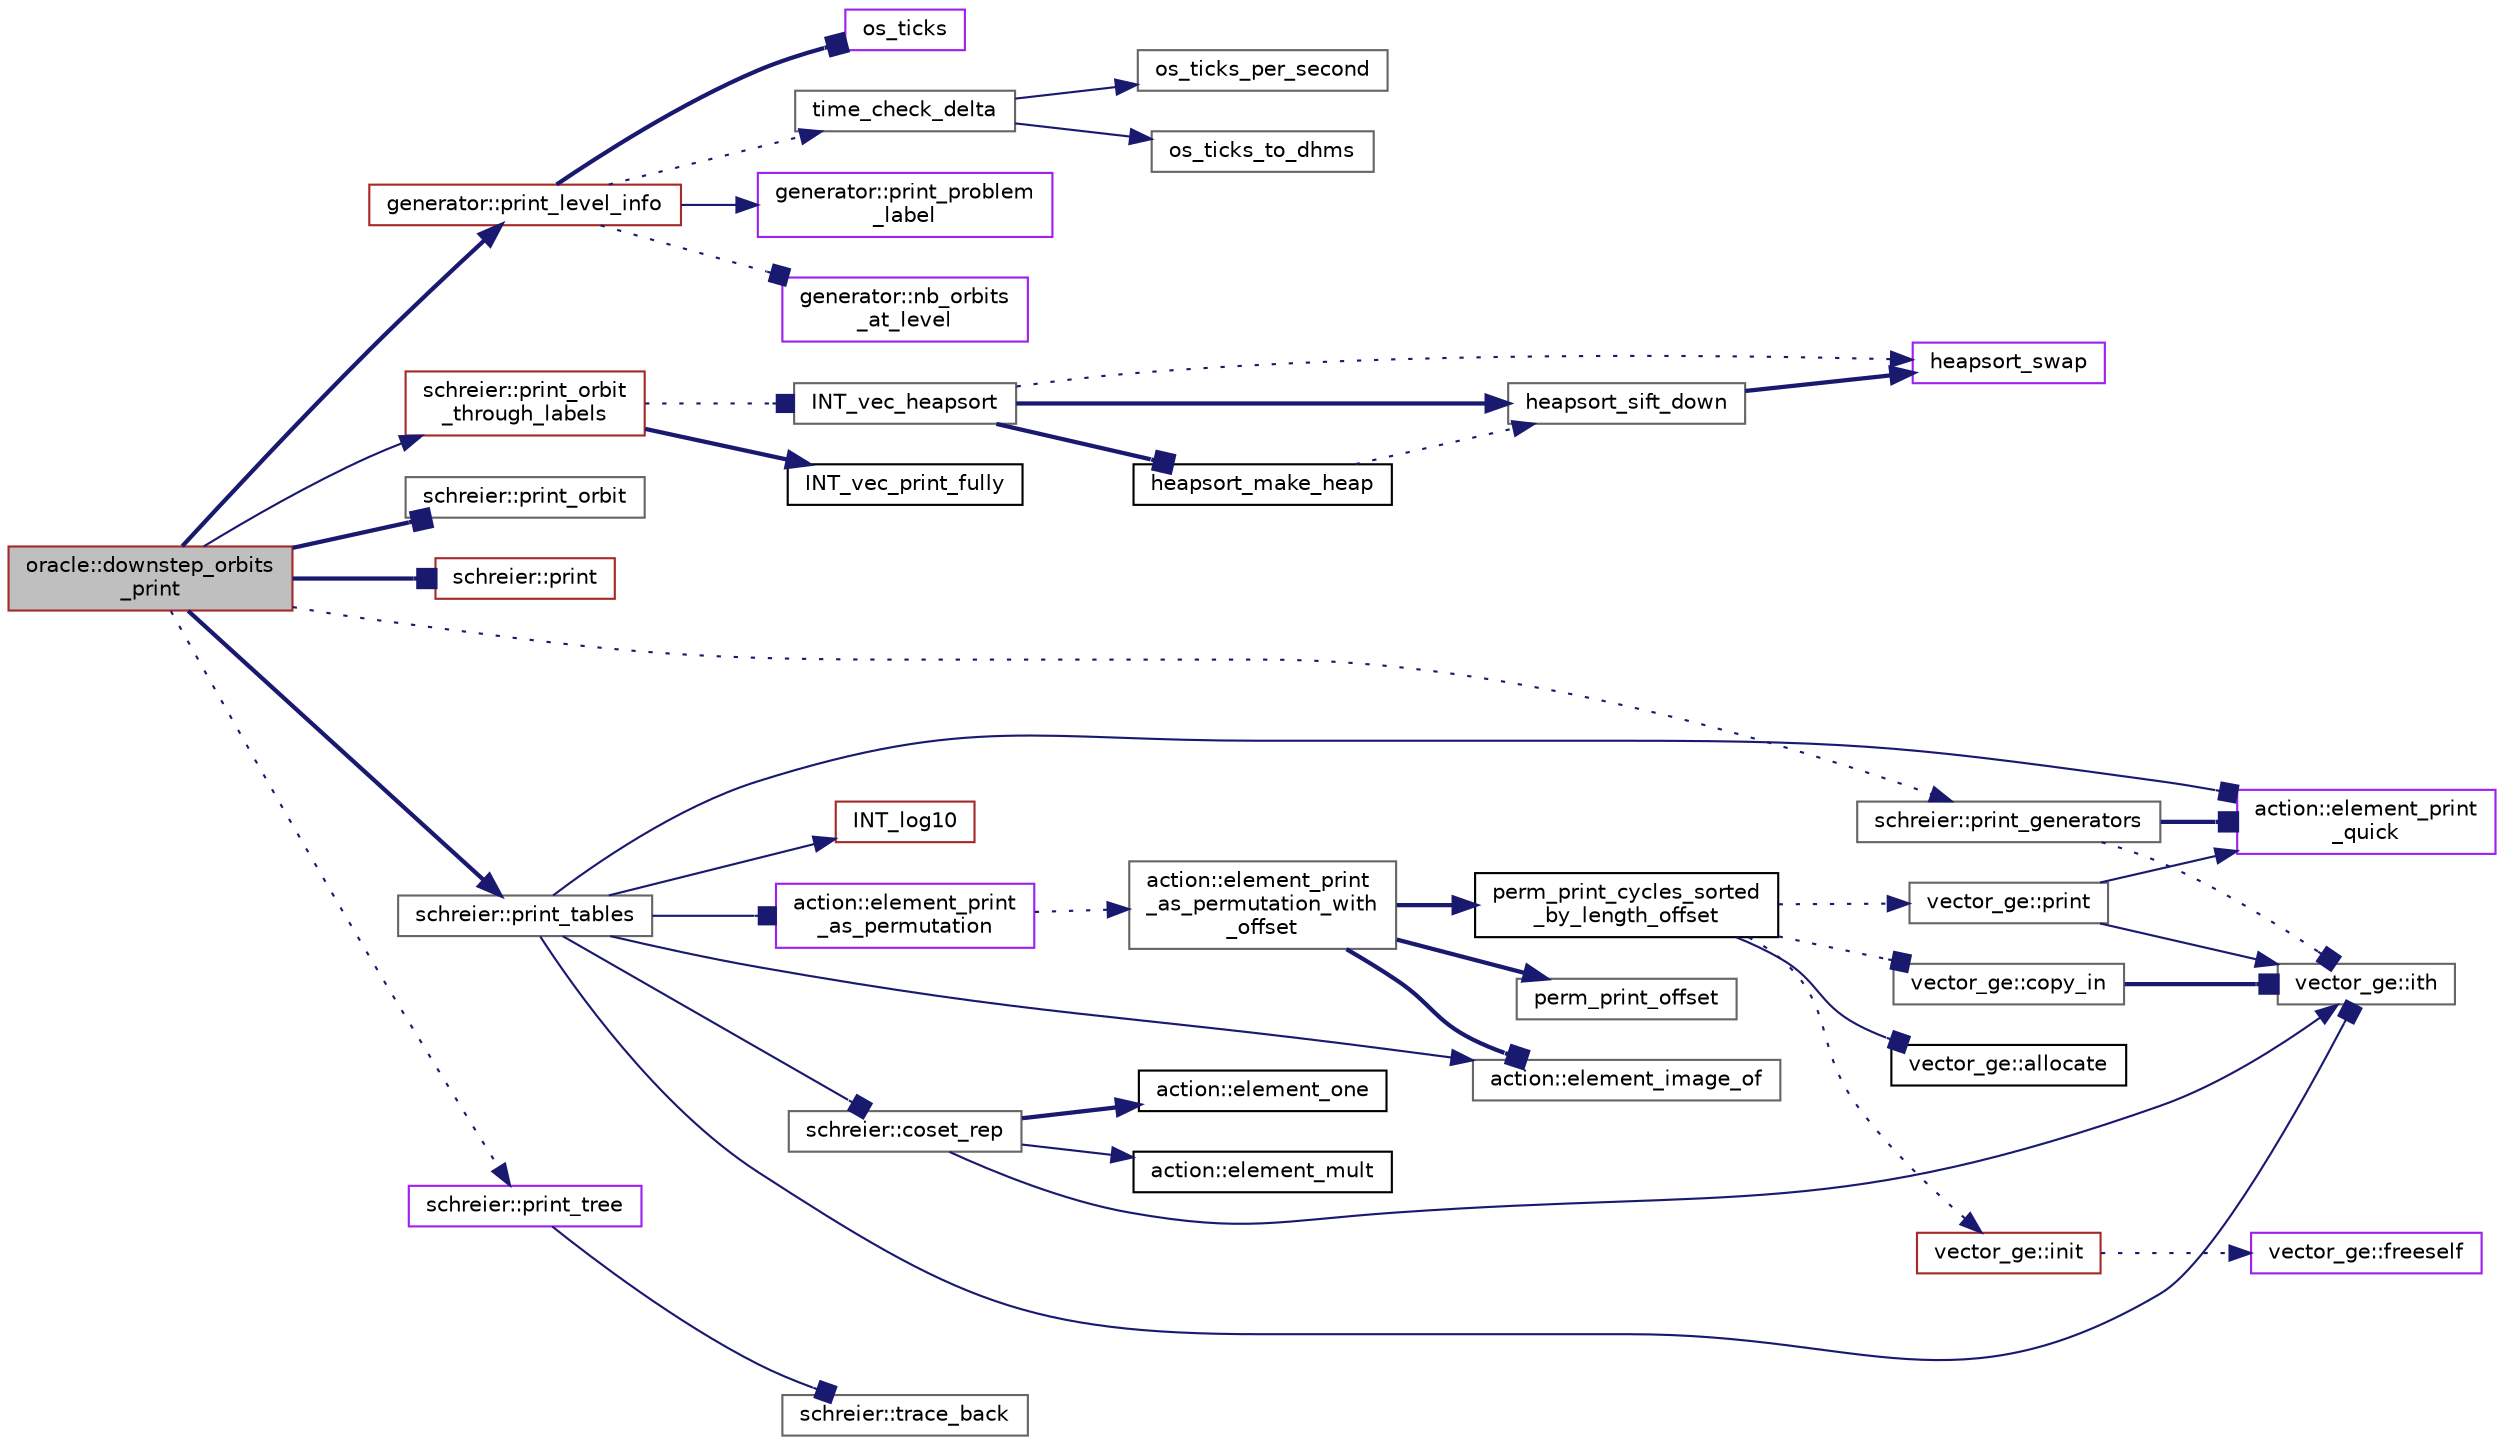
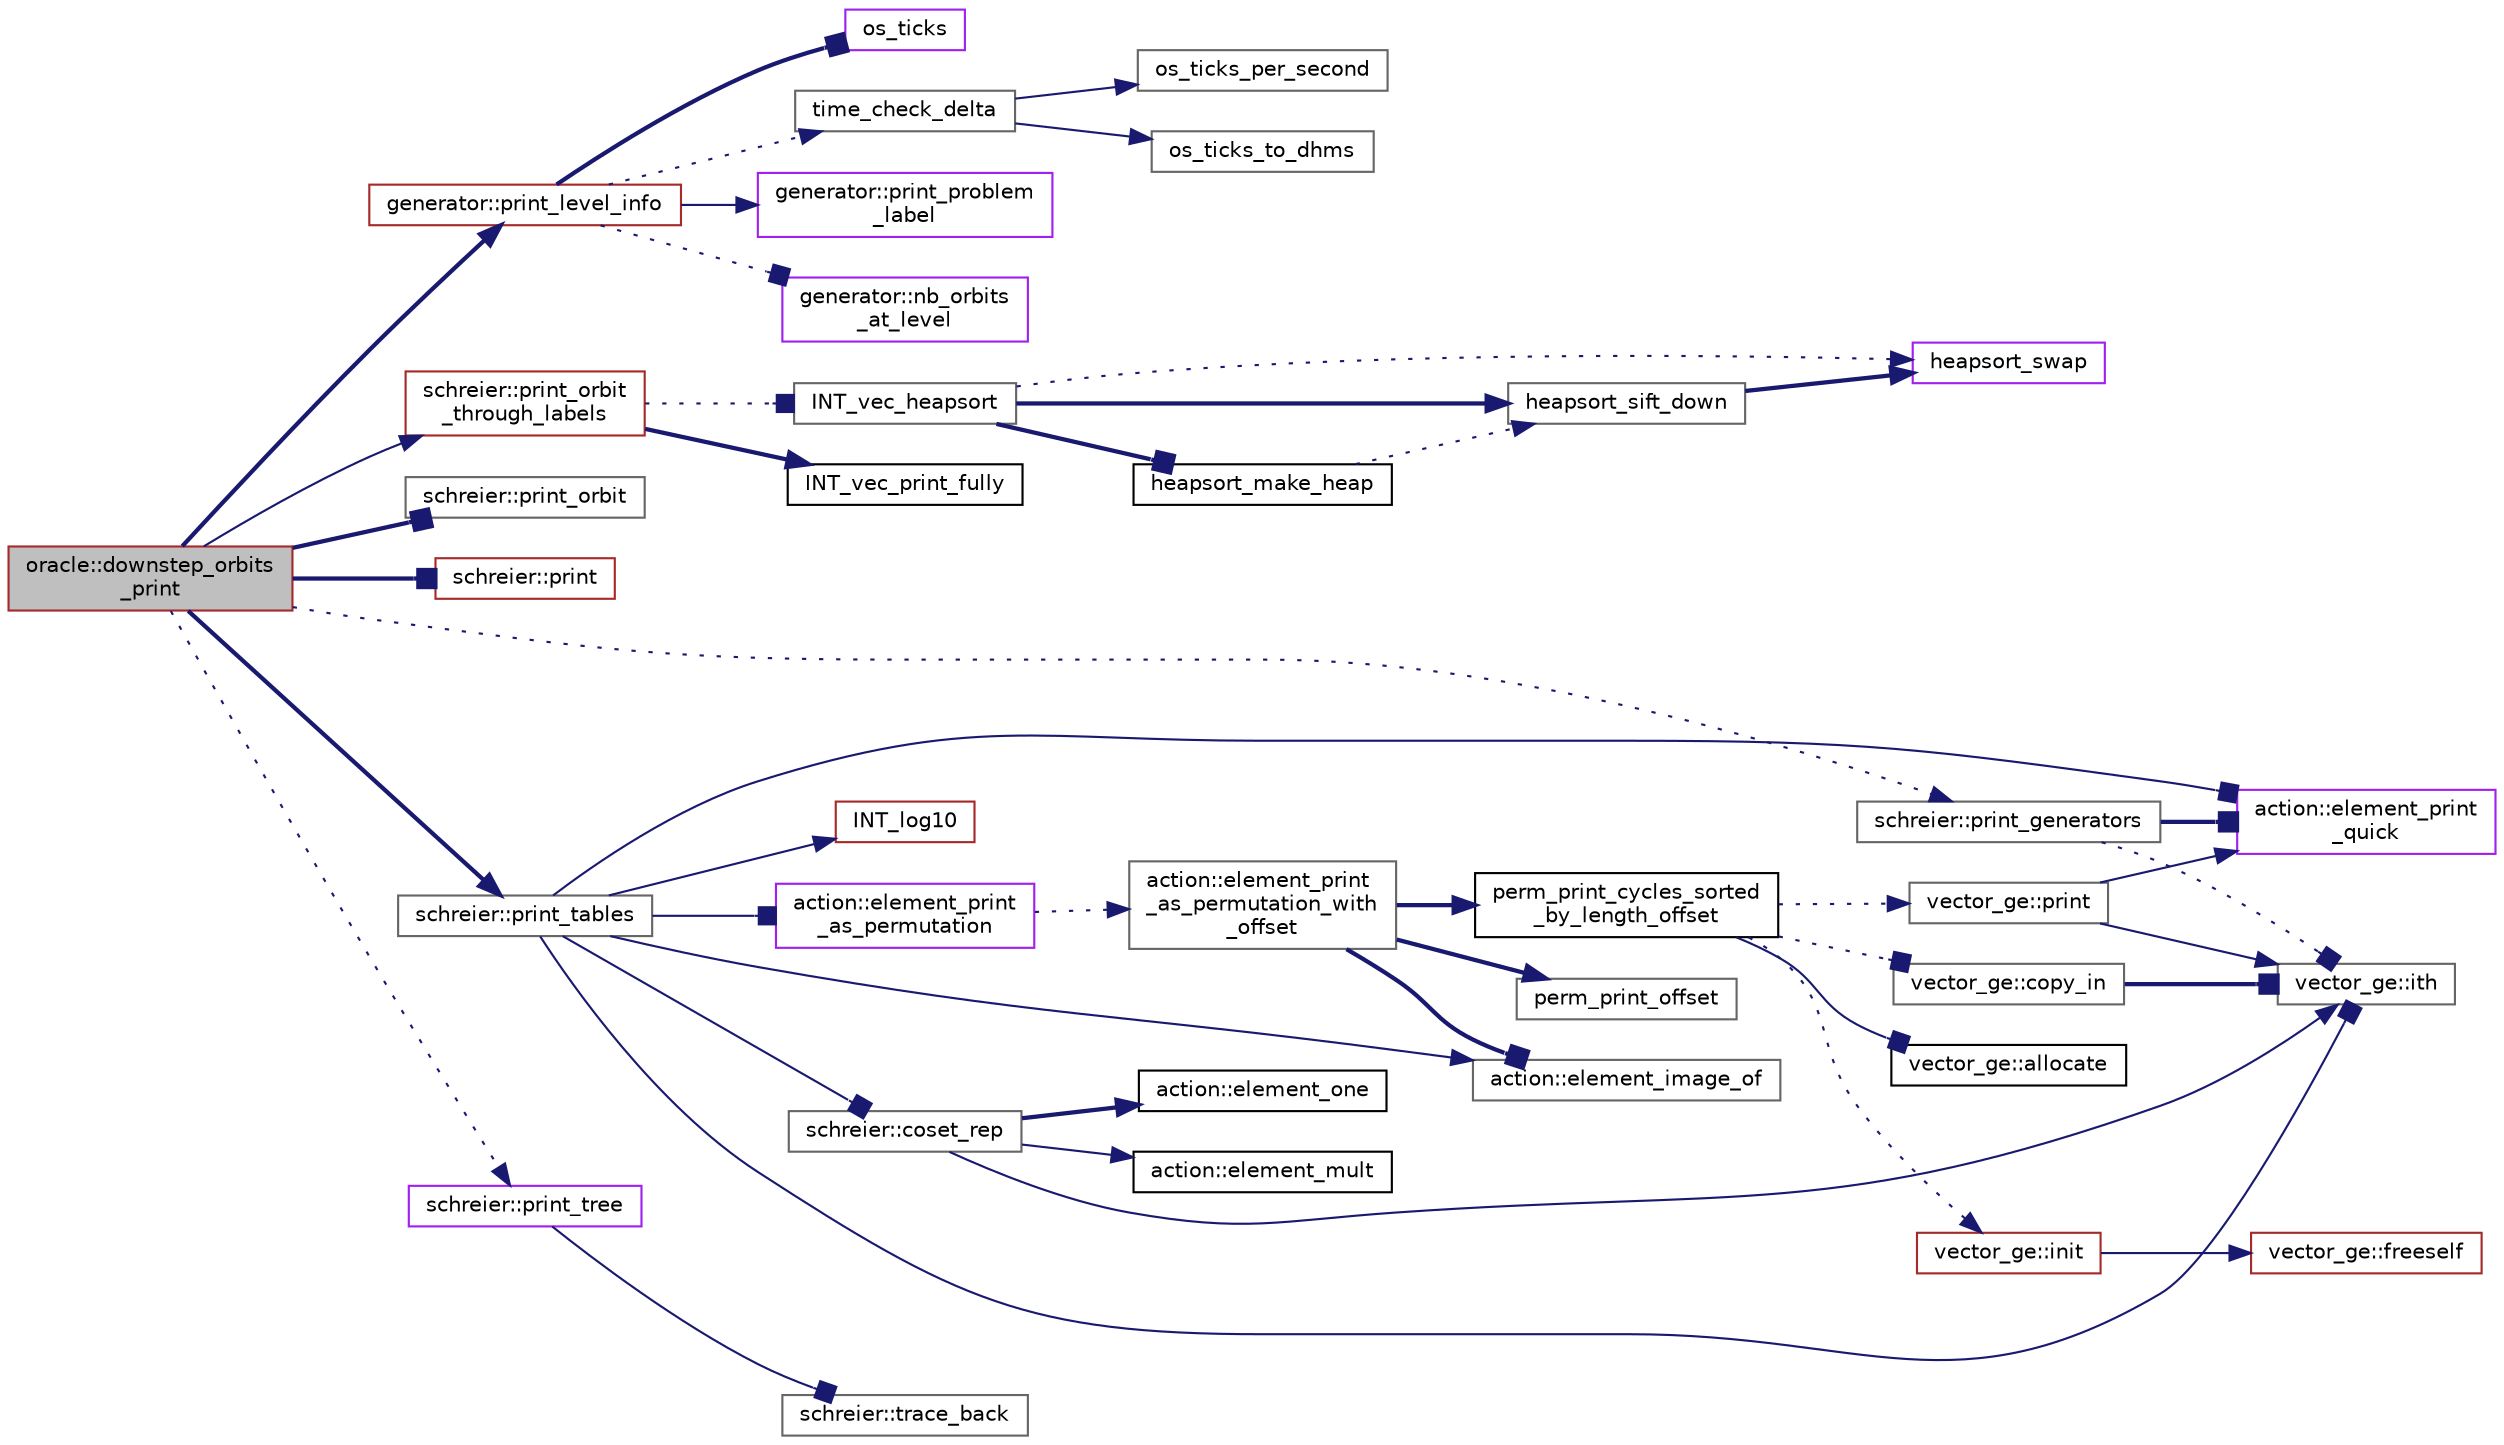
edge "vector_ge::init" -> "vector_ge::freeself": style dotted -> solid
node "vector_ge::freeself": color purple -> brown
